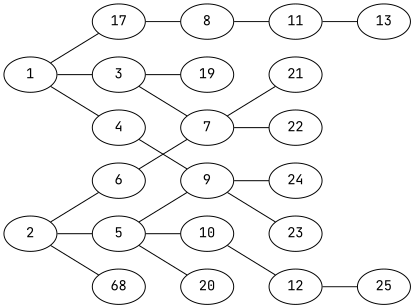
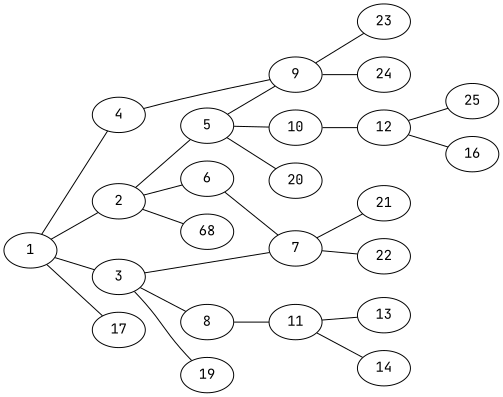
edge "17" -- "8": now "3" -- "8"
node "16": added
edge "2" -- "1": added
node "14": added
